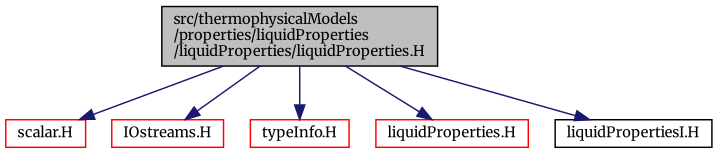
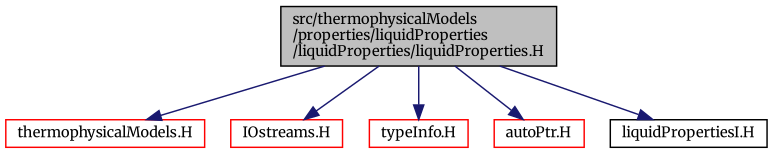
node "scalar.H": label "scalar.H" -> "thermophysicalModels.H"
node "liquidProperties.H": label "liquidProperties.H" -> "autoPtr.H"
